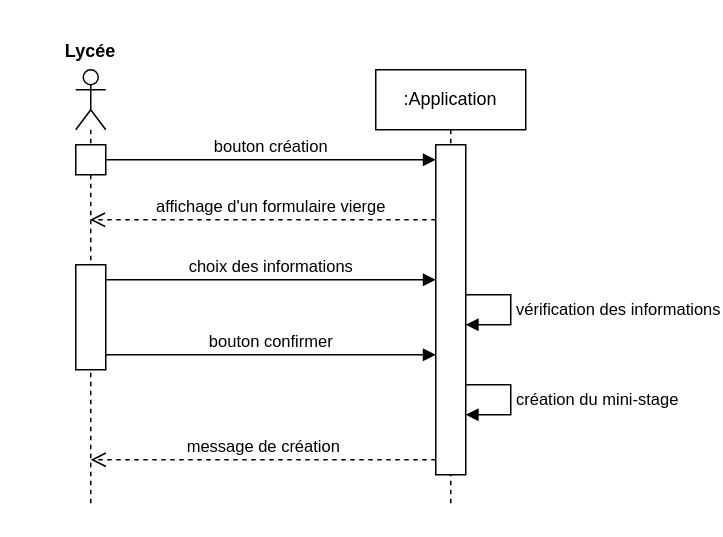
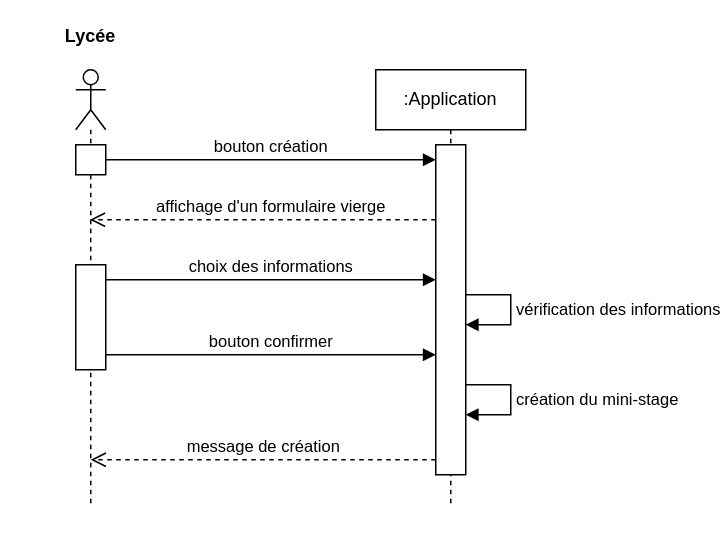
node "Lycée": moved (91, 50) -> (91, 35)
